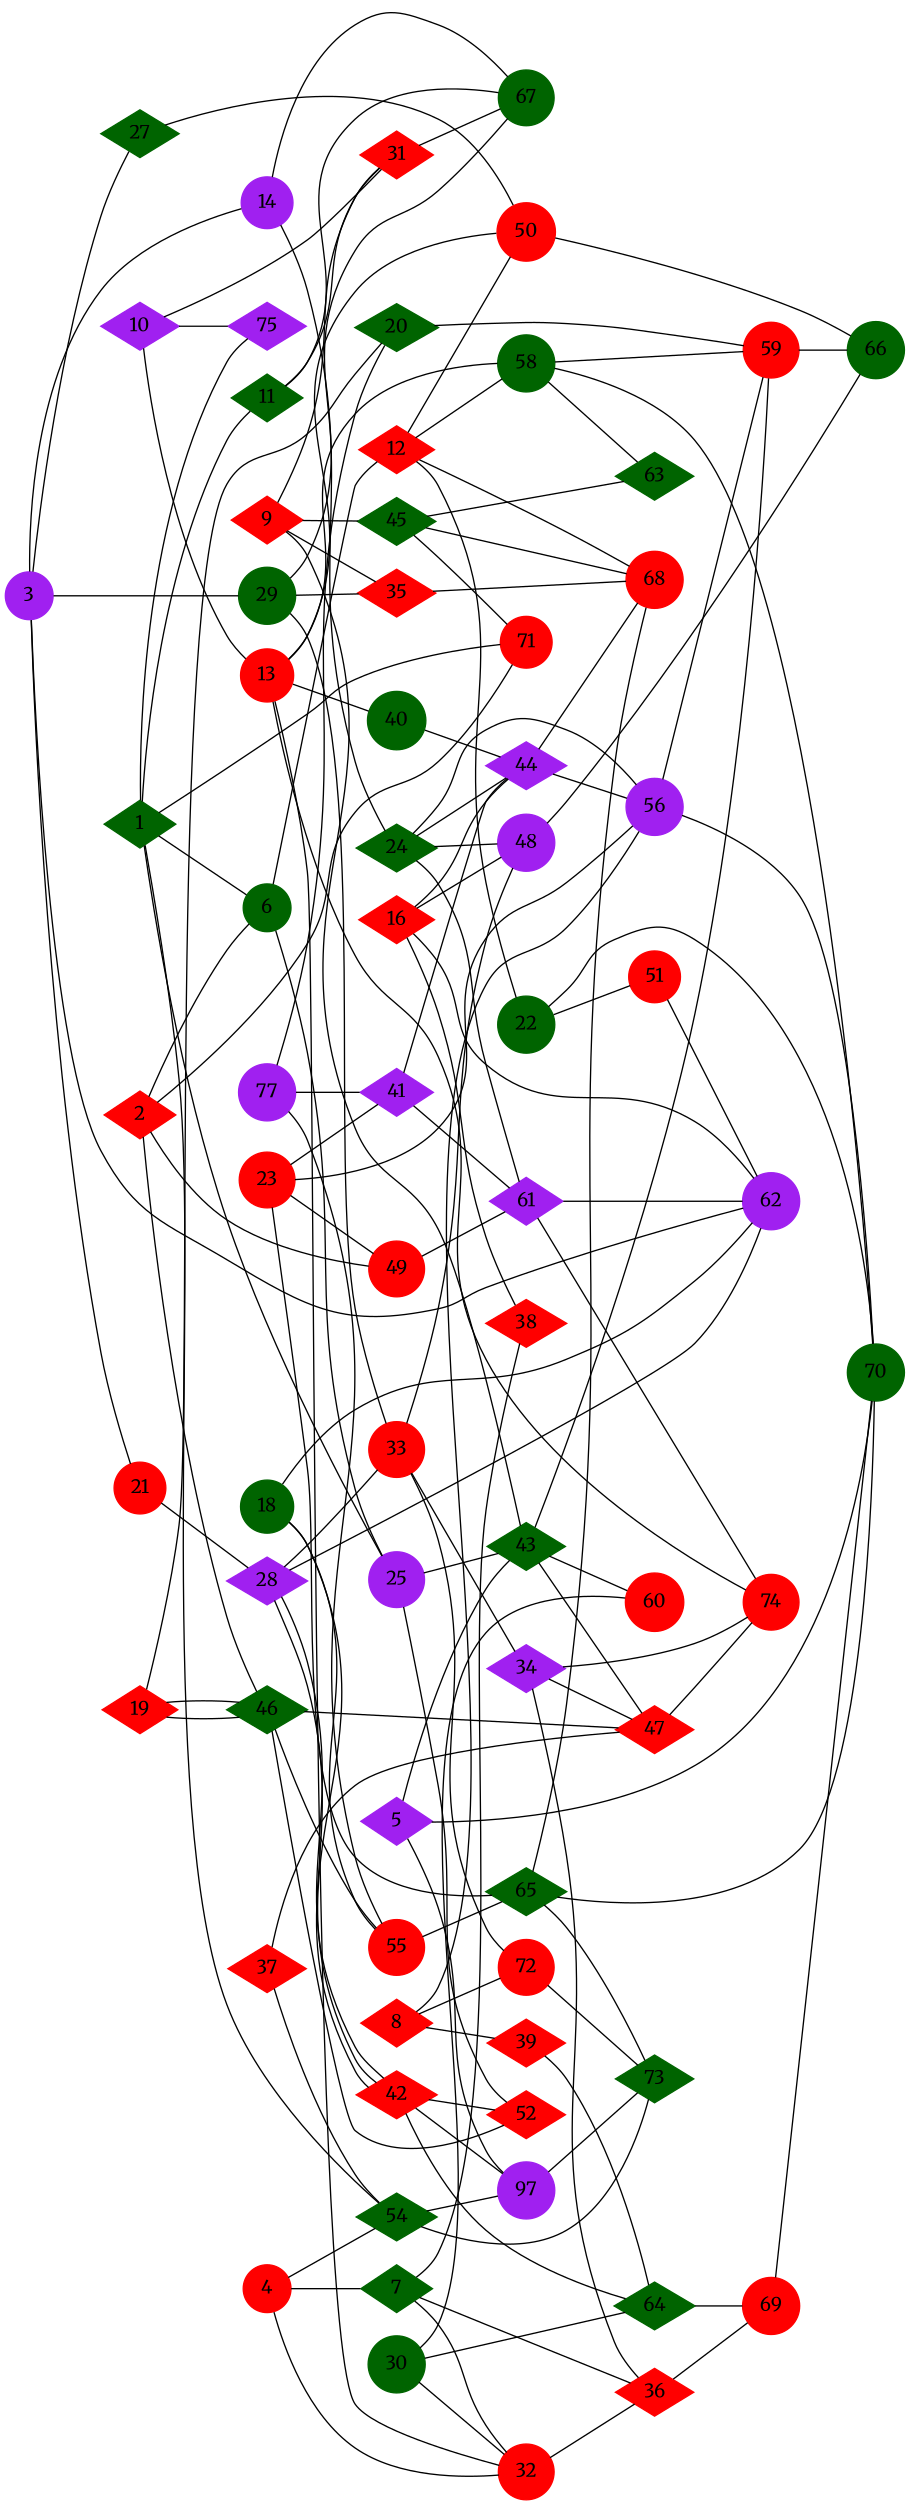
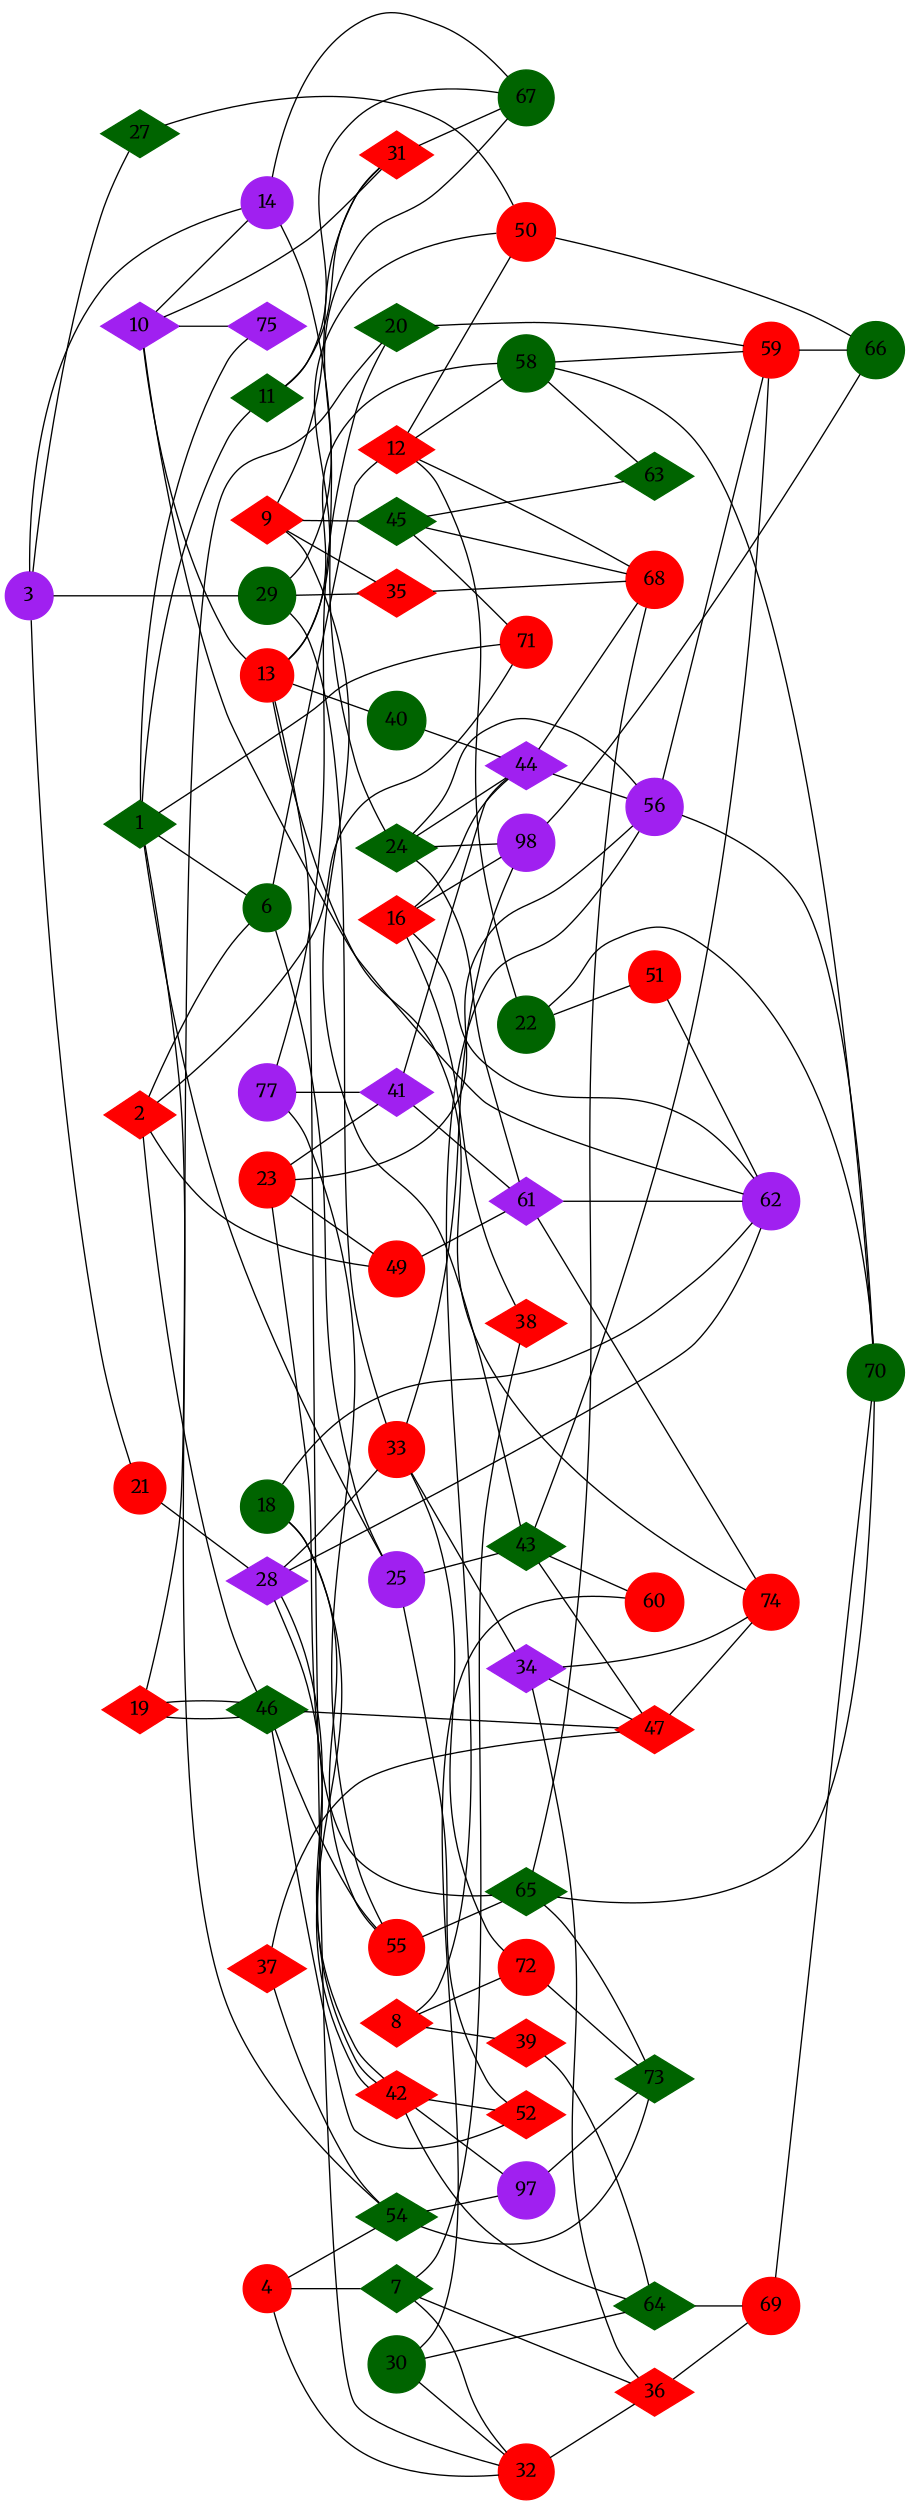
edge "14" -- "10": added
node "48": label "48" -> "98"
edge "3" -- "62": now "10" -- "62"
node "5": removed
